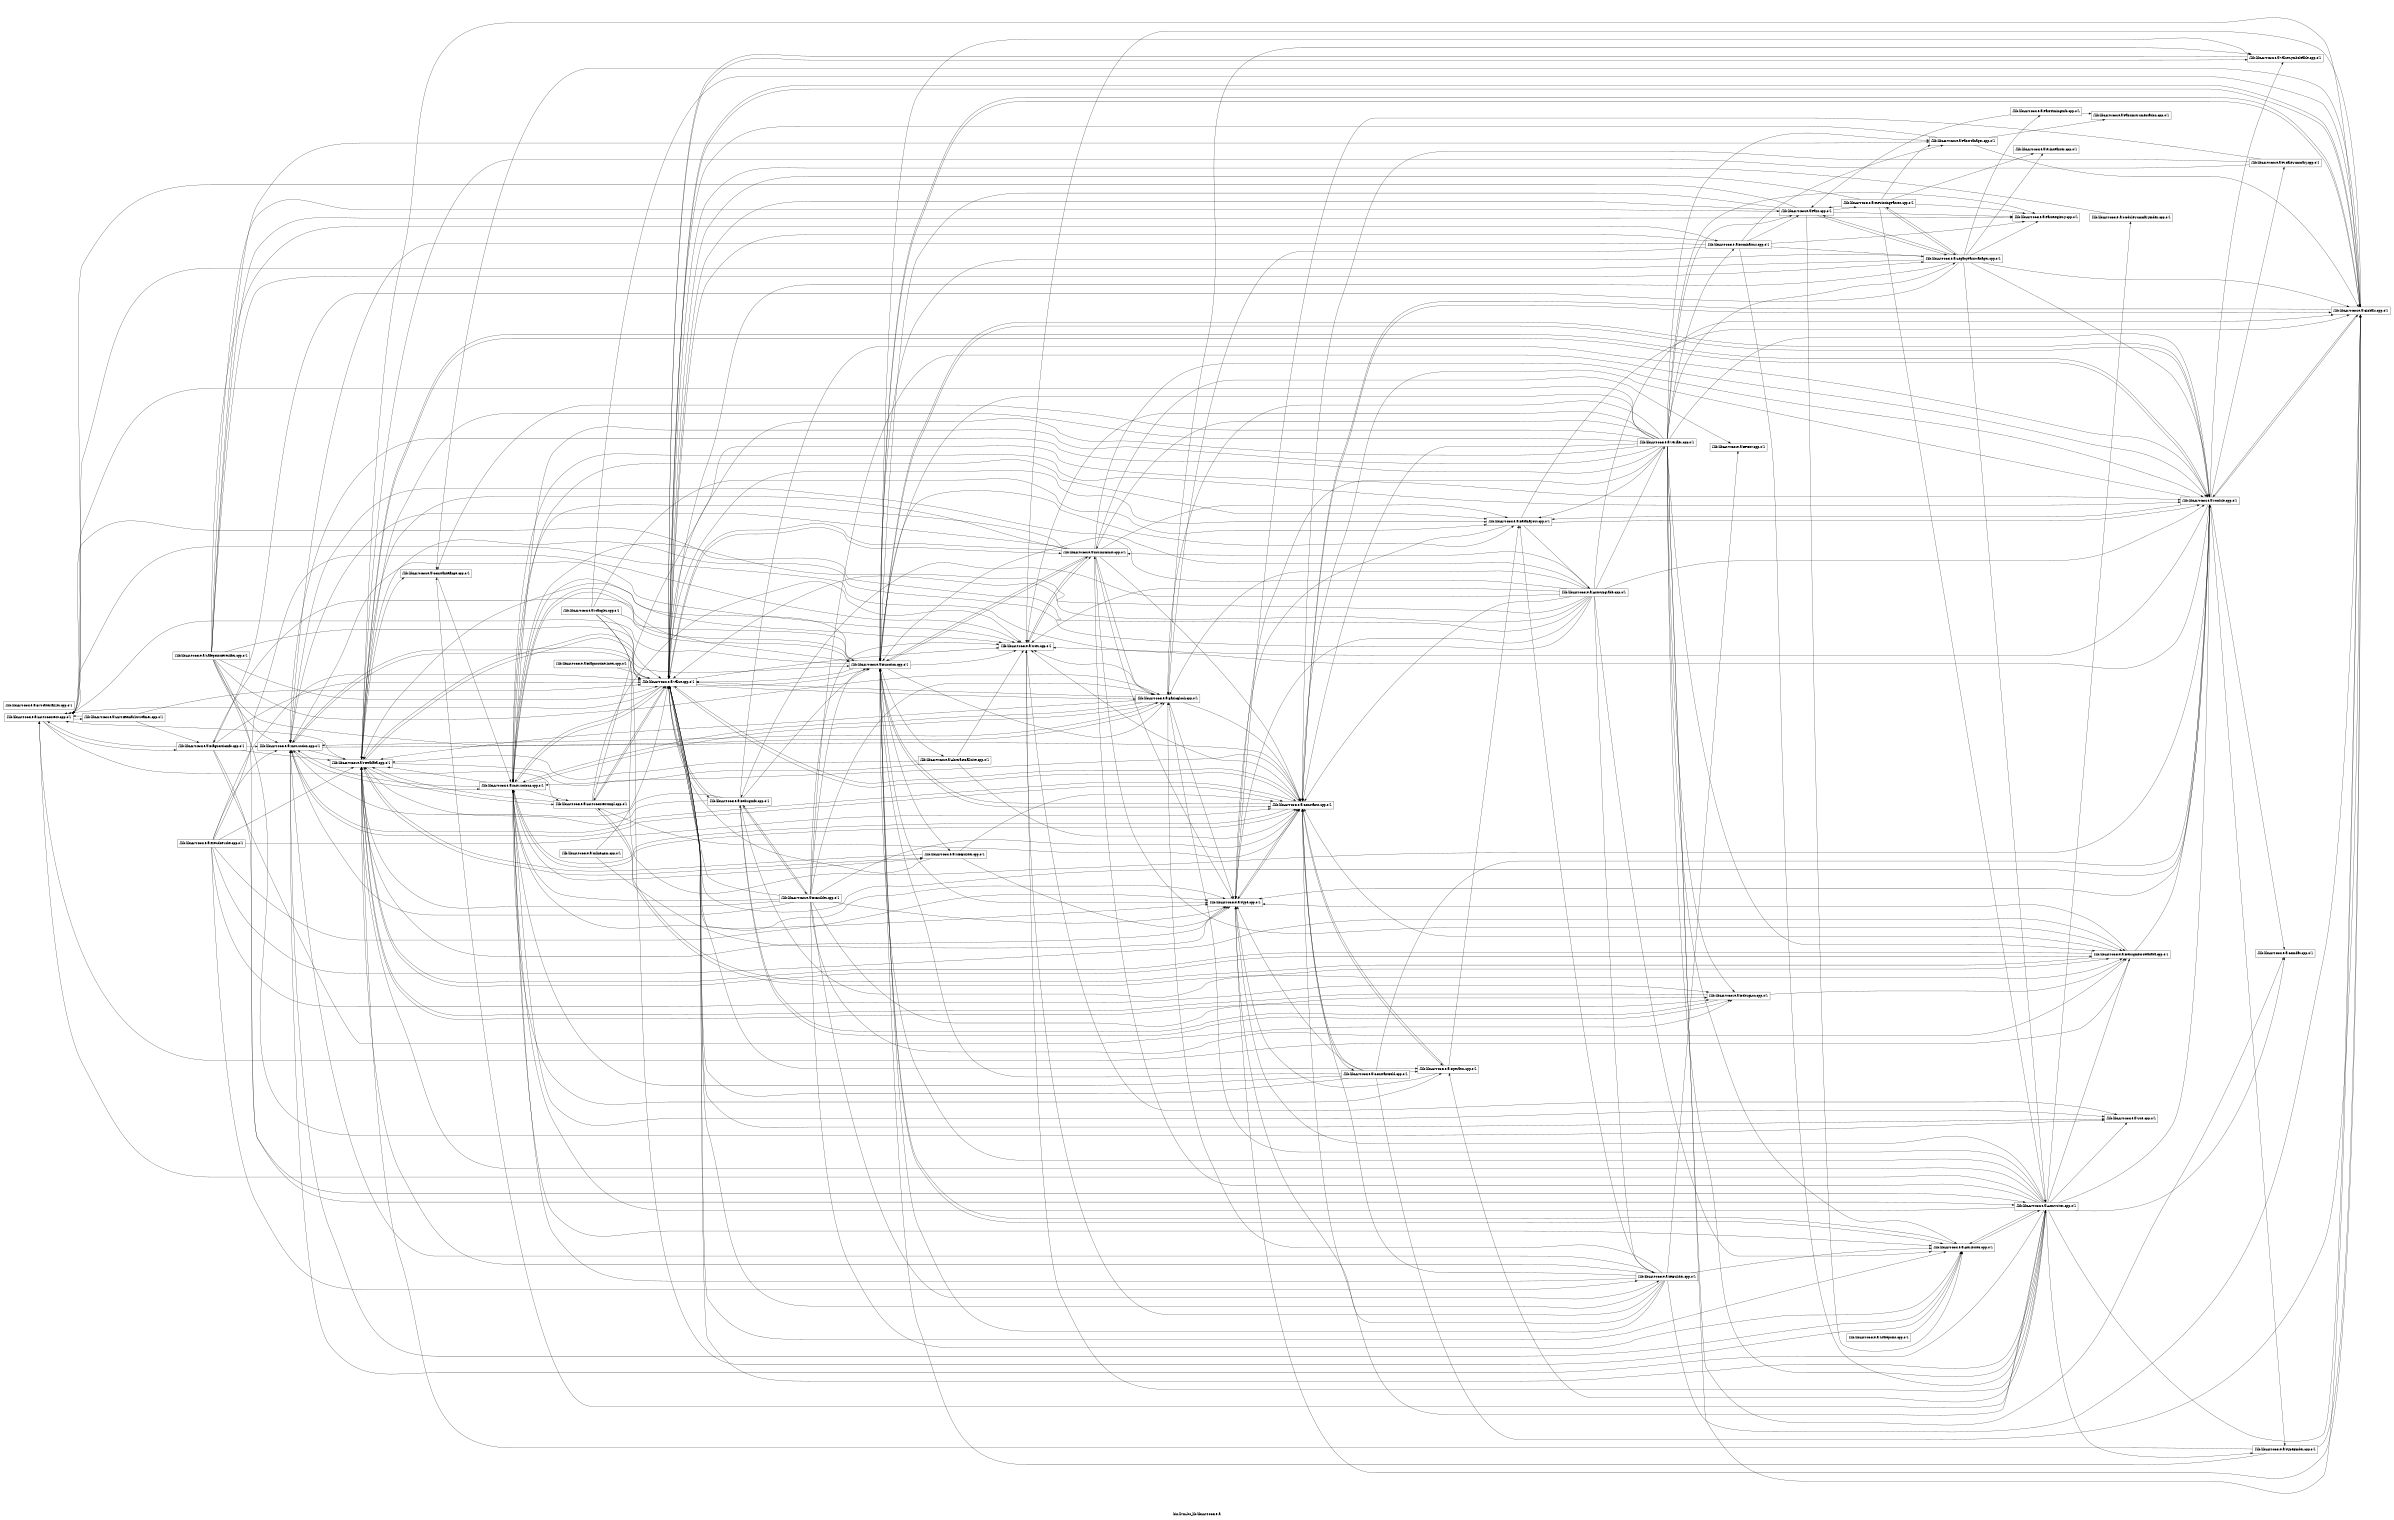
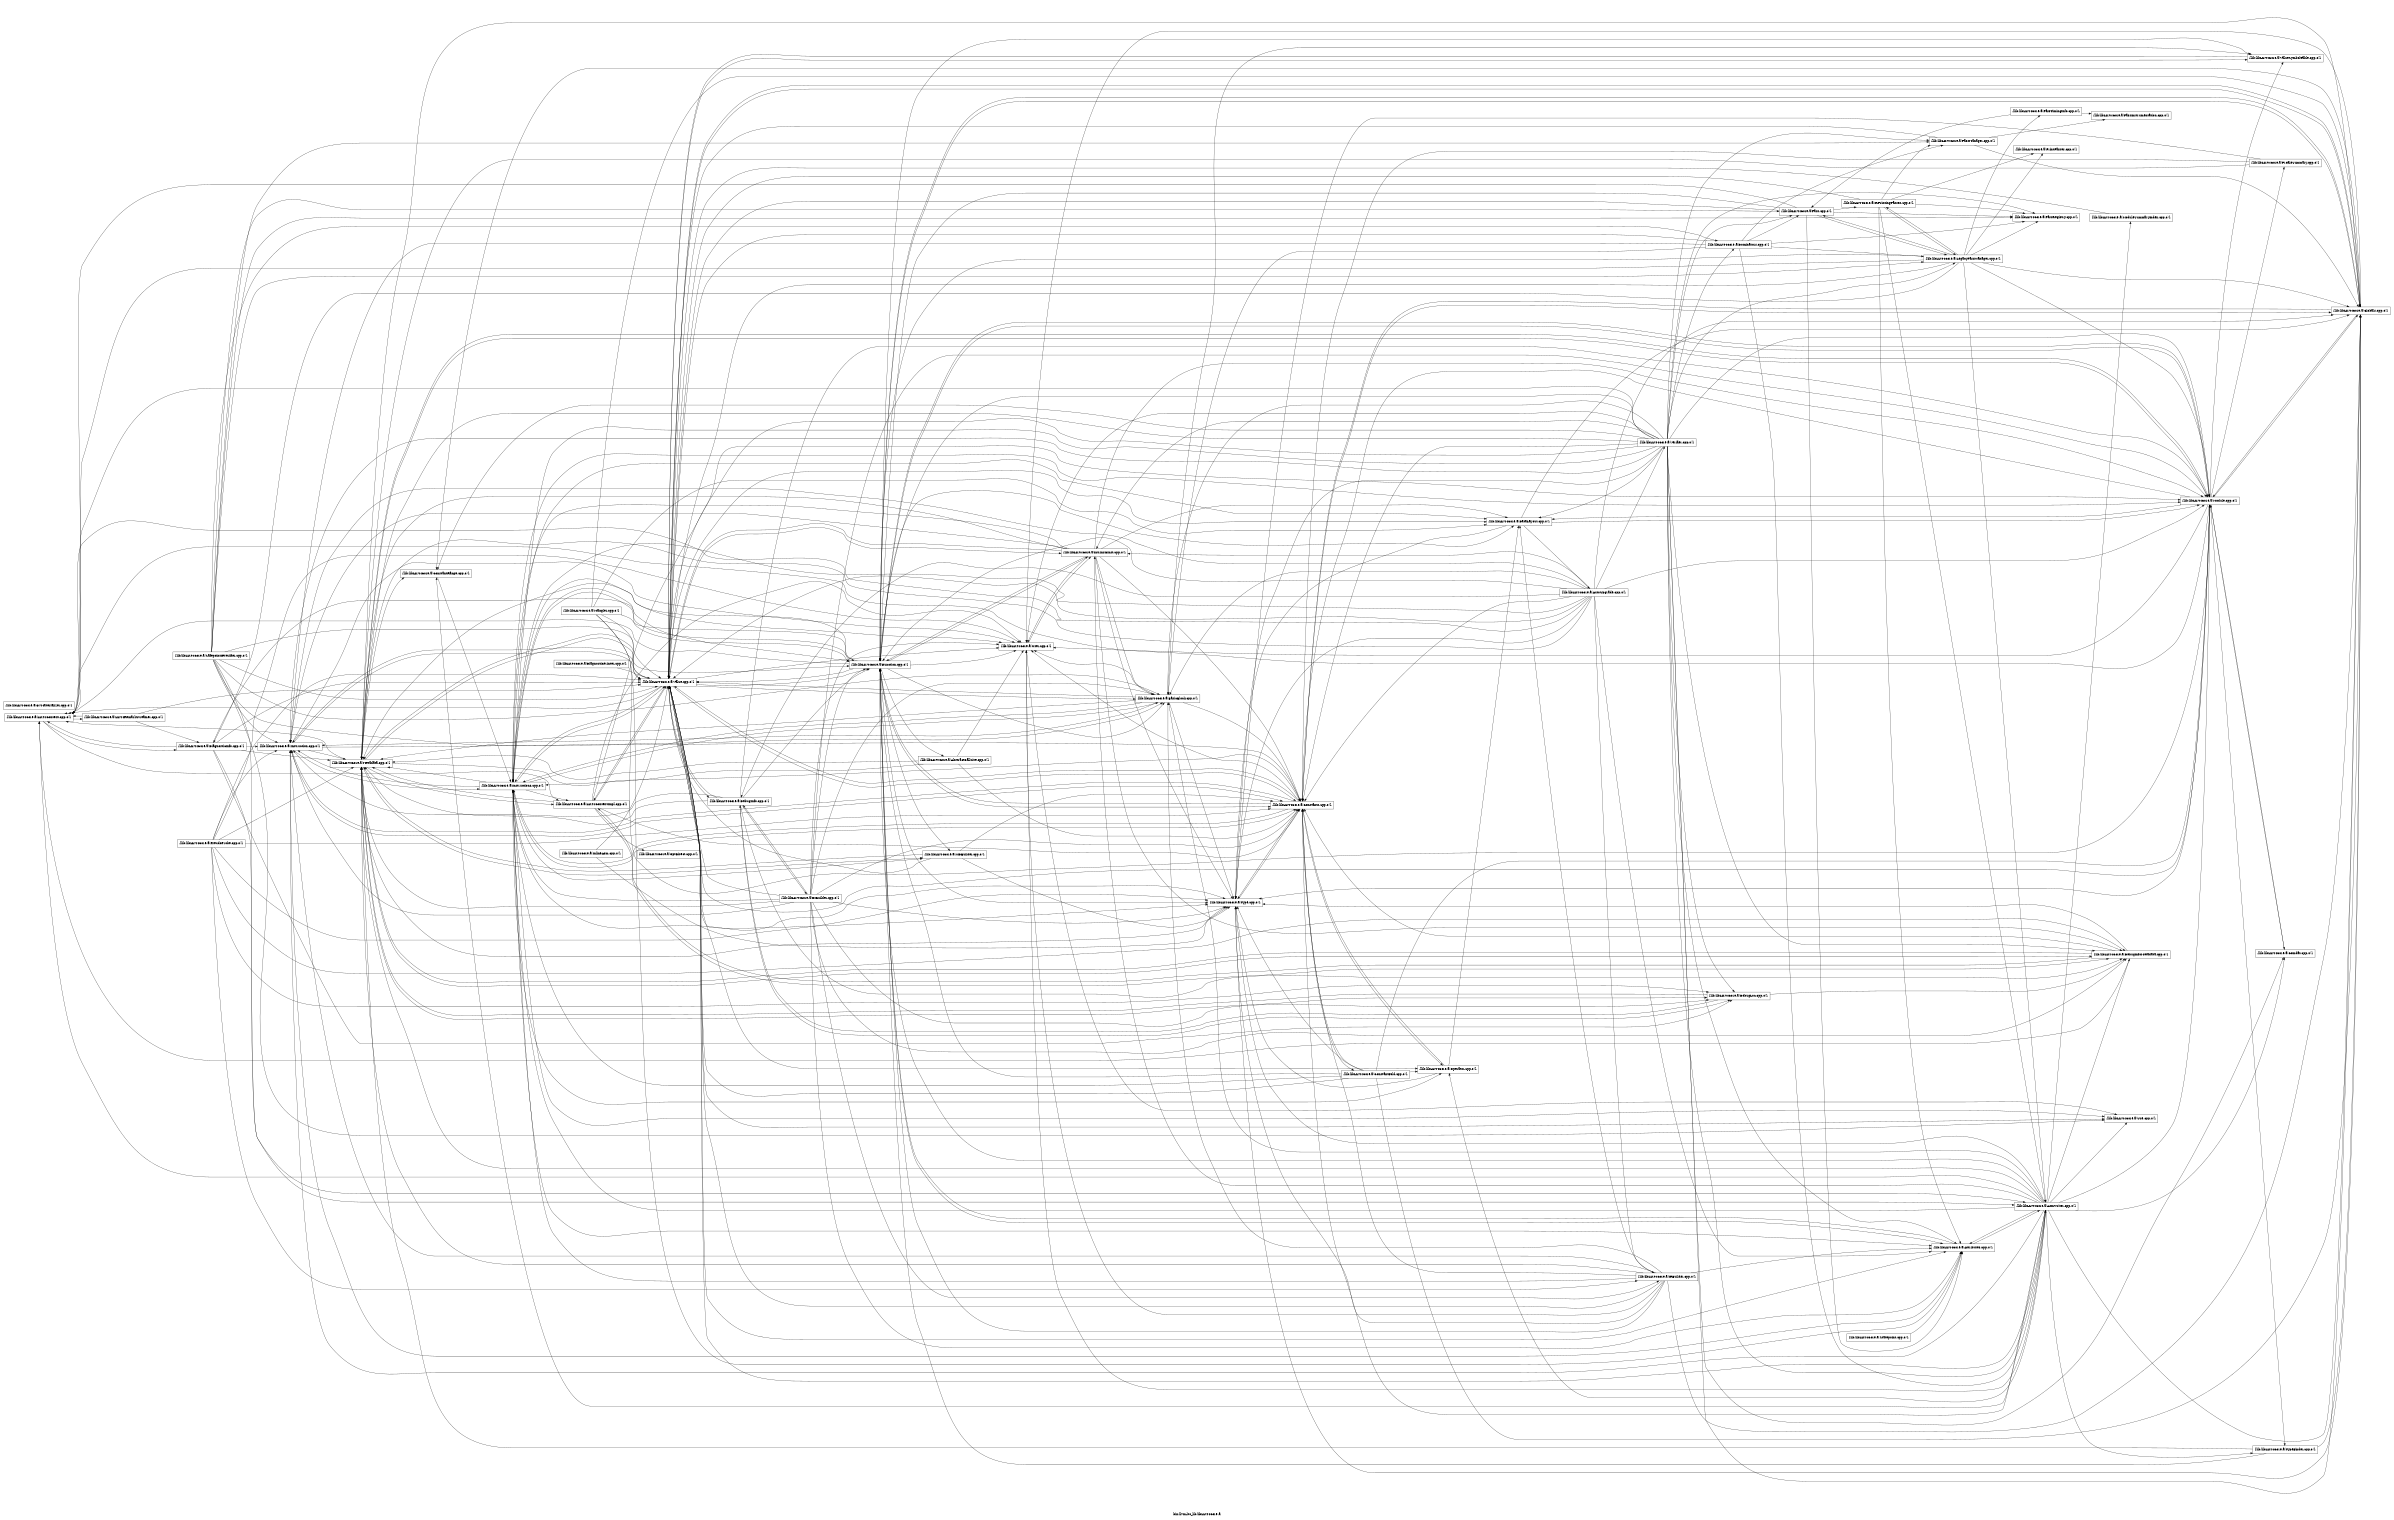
edge "{lib/libLLVMCore.a(IRPrintingPasses.cpp.o)}" -> "{lib/libLLVMCore.a(Pass.cpp.o)}": now "{lib/libLLVMCore.a(IRPrintingPasses.cpp.o)}" -> "{lib/libLLVMCore.a(Attributes.cpp.o)}"
node "{lib/libLLVMCore.a(FPEnv.cpp.o)}": removed
edge "{lib/libLLVMCore.a(AutoUpgrade.cpp.o)}" -> "{lib/libLLVMCore.a(User.cpp.o)}": removed
edge "{lib/libLLVMCore.a(DebugInfoMetadata.cpp.o)}" -> "{lib/libLLVMCore.a(Module.cpp.o)}": now "{lib/libLLVMCore.a(Comdat.cpp.o)}" -> "{lib/libLLVMCore.a(Module.cpp.o)}"
node "{lib/libLLVMCore.a(OptBisect.cpp.o)}": added
